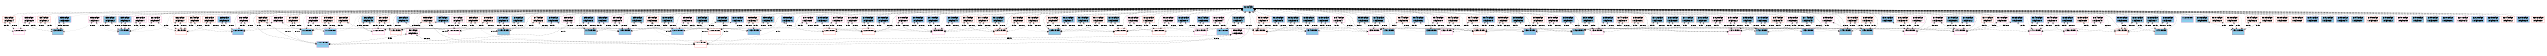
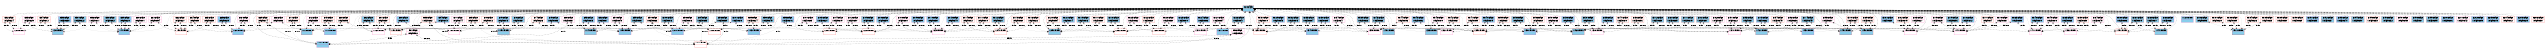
node "E57:Edge": added
edge "E117:Edge" -- "V26:Vertex": label "EVout" -> "EVin"
edge "E178:Edge" -- "V47:Vertex": label "EVin" -> "EVout"
edge "E150:Edge" -- "V41:Vertex": added, label "EVout"
